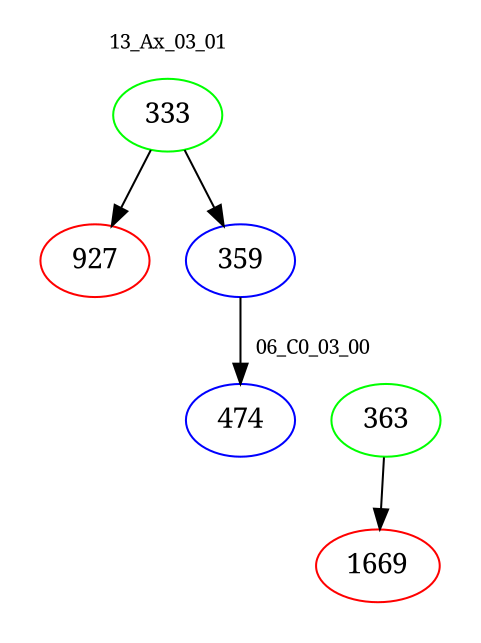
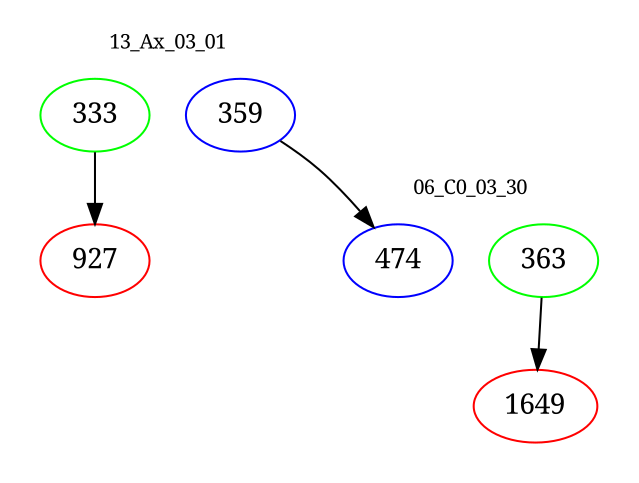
edge "333" -> "359": removed
cluster "06_C0_03_00": label "06_C0_03_00" -> "06_C0_03_30"
node "1669": label "1669" -> "1649"
